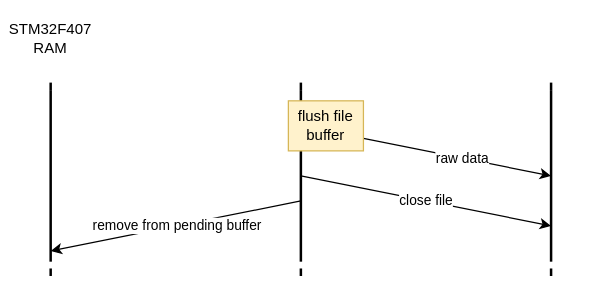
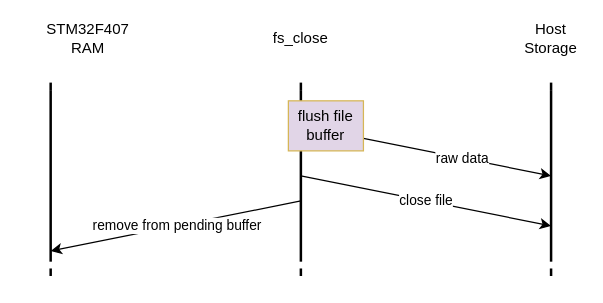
node "STM32F407 RAM": moved (51, 38) -> (88, 38)
node "fs_close": added
node "Host Storage": added
node "flush file buffer": fillcolor #fff2cc -> #e1d5e7
